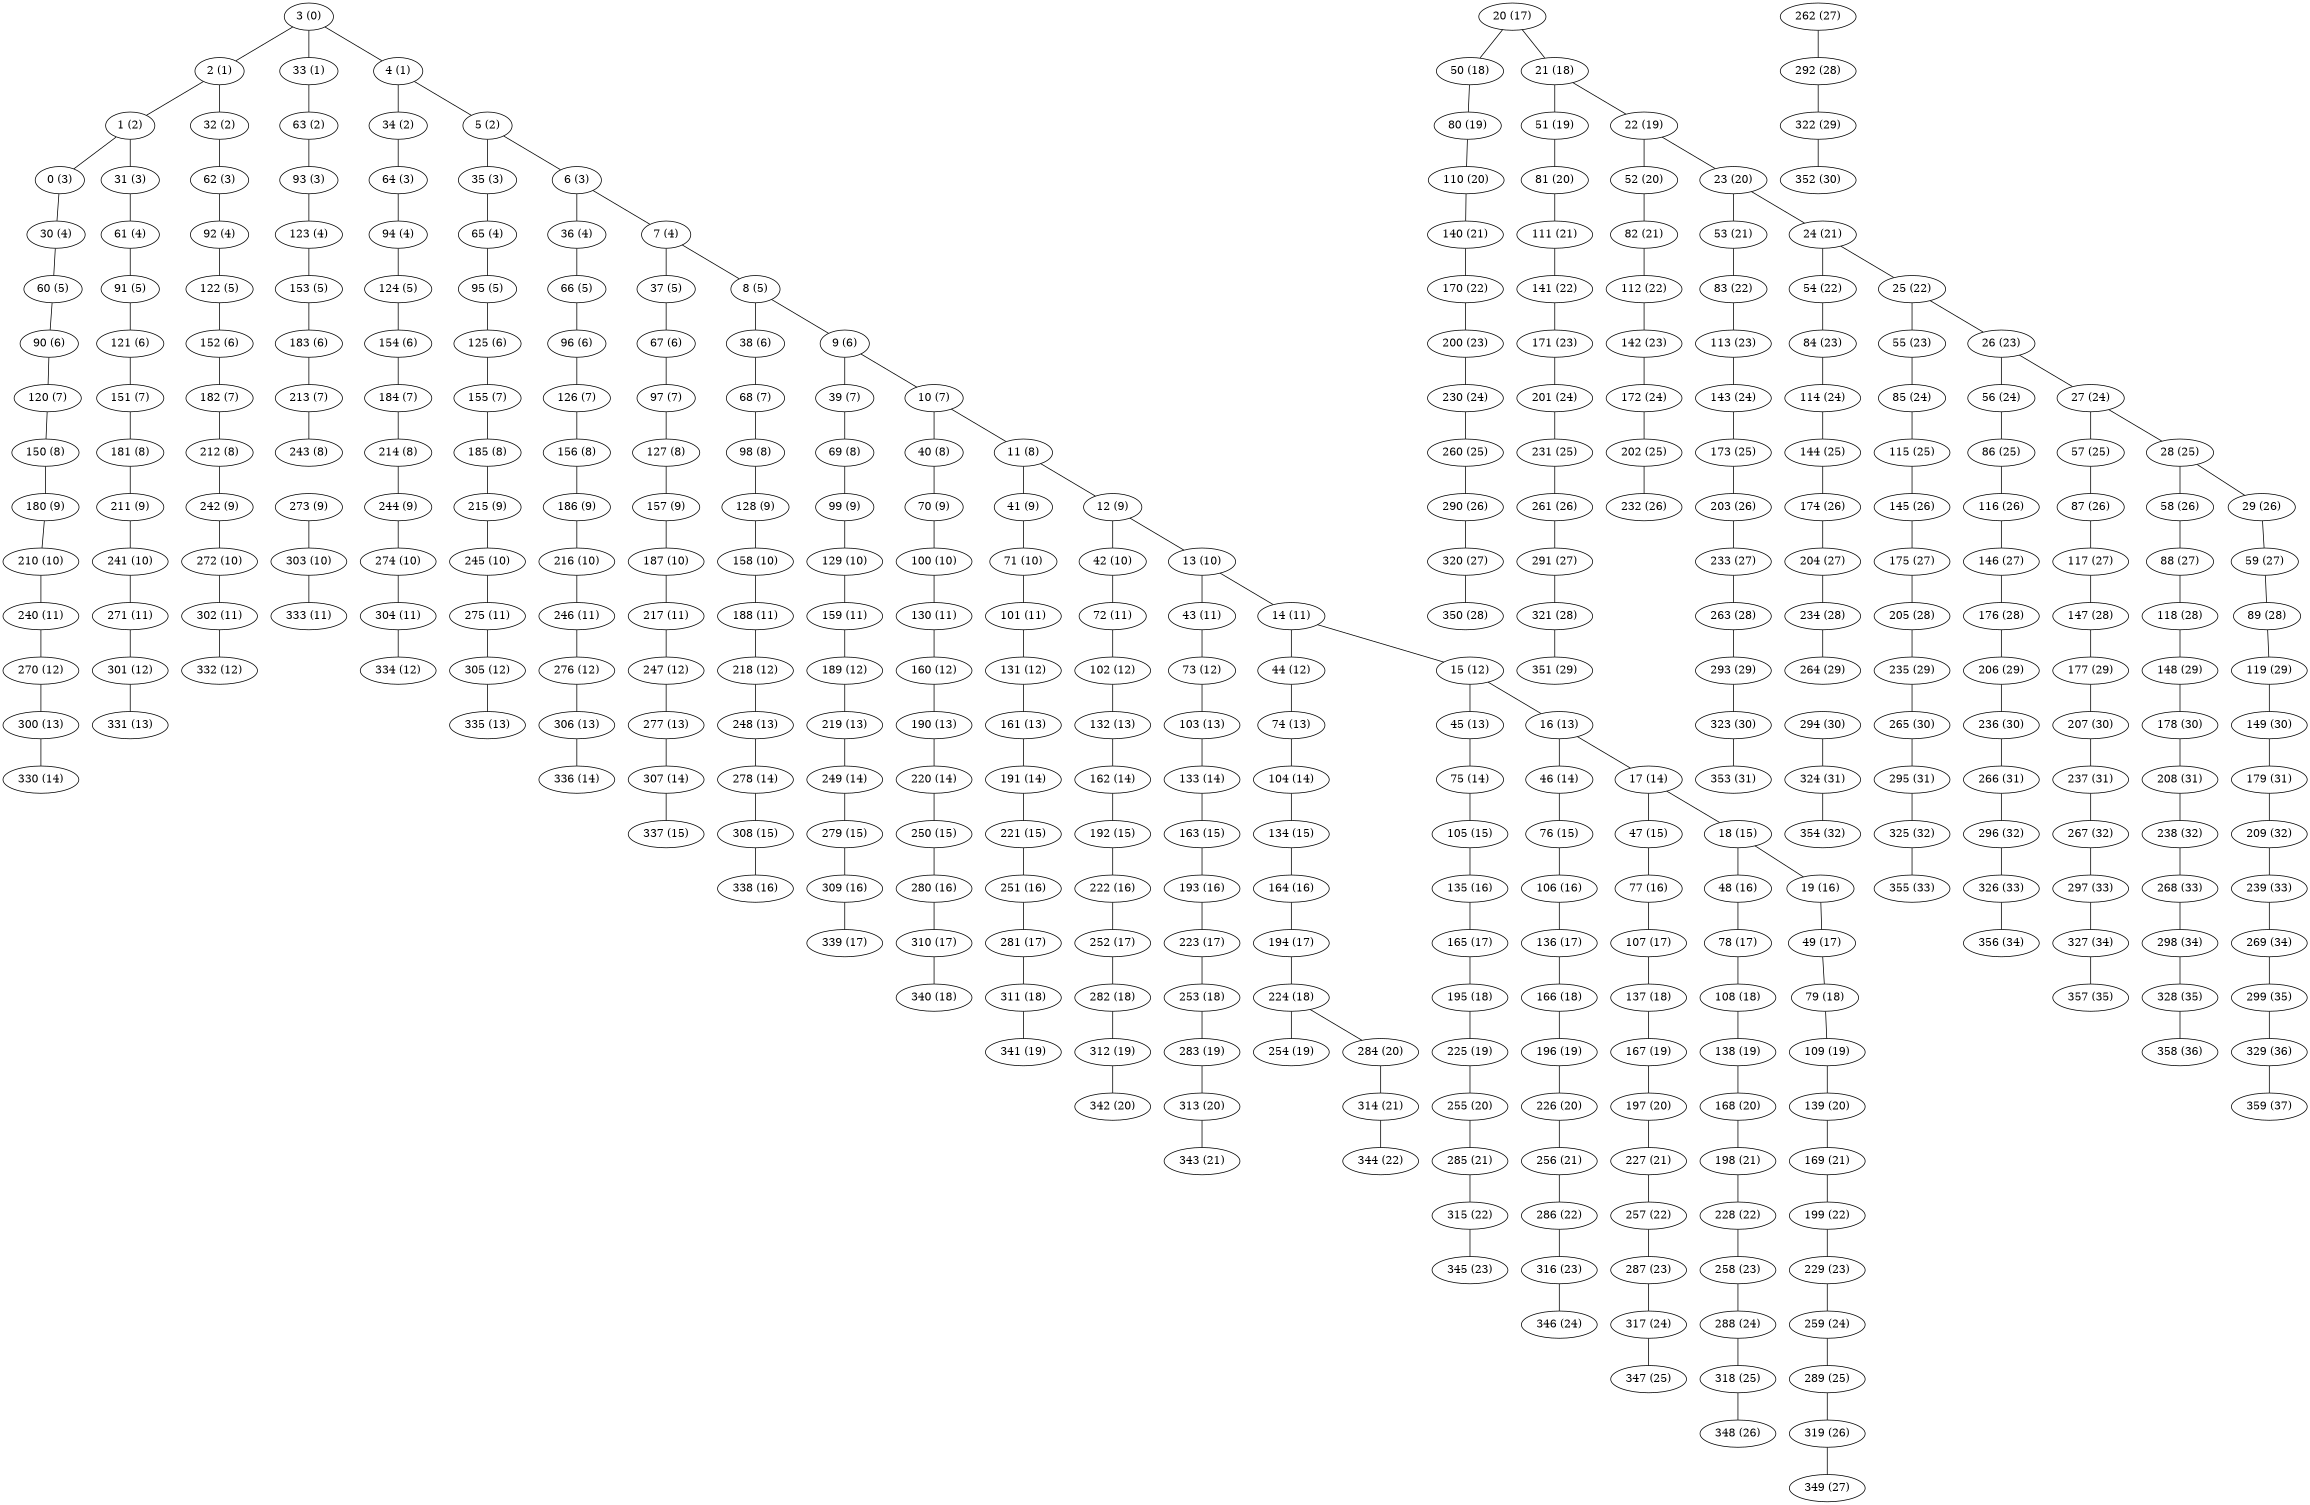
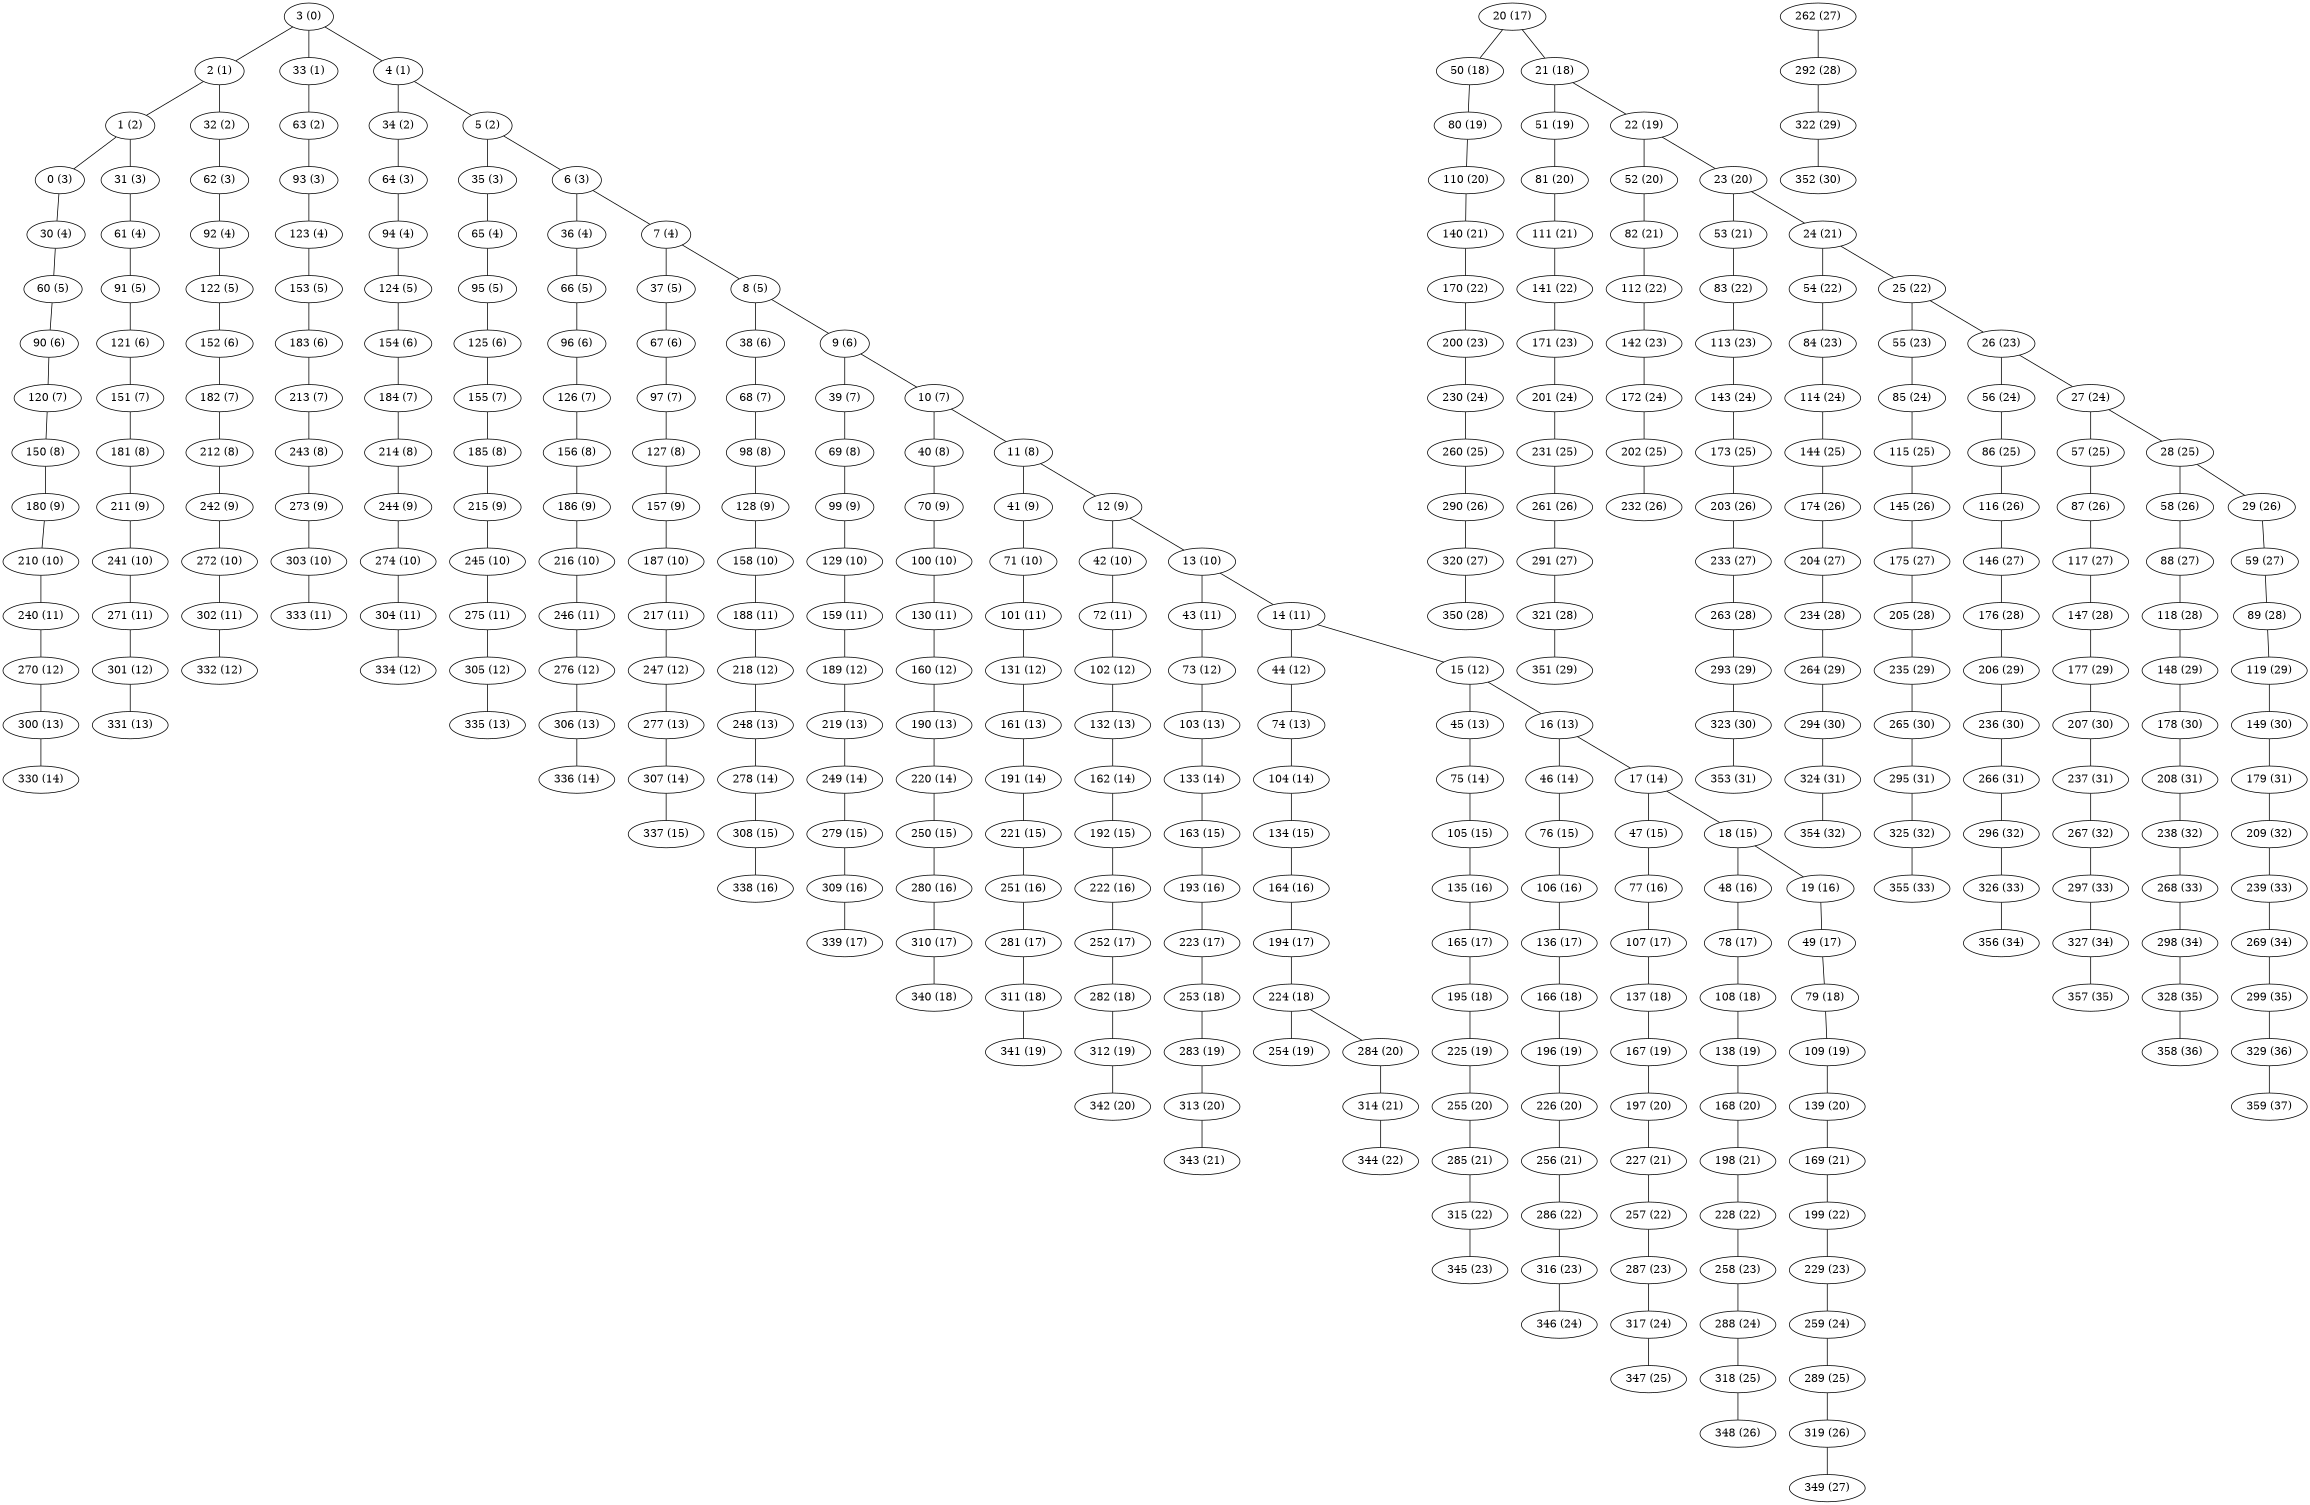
edge "243 (8)" -- "273 (9)": added
edge "264 (29)" -- "294 (30)": added
